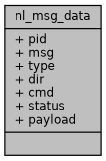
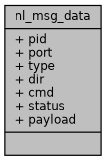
node "nl_msg_data": text "+ msg" -> "+ port"
